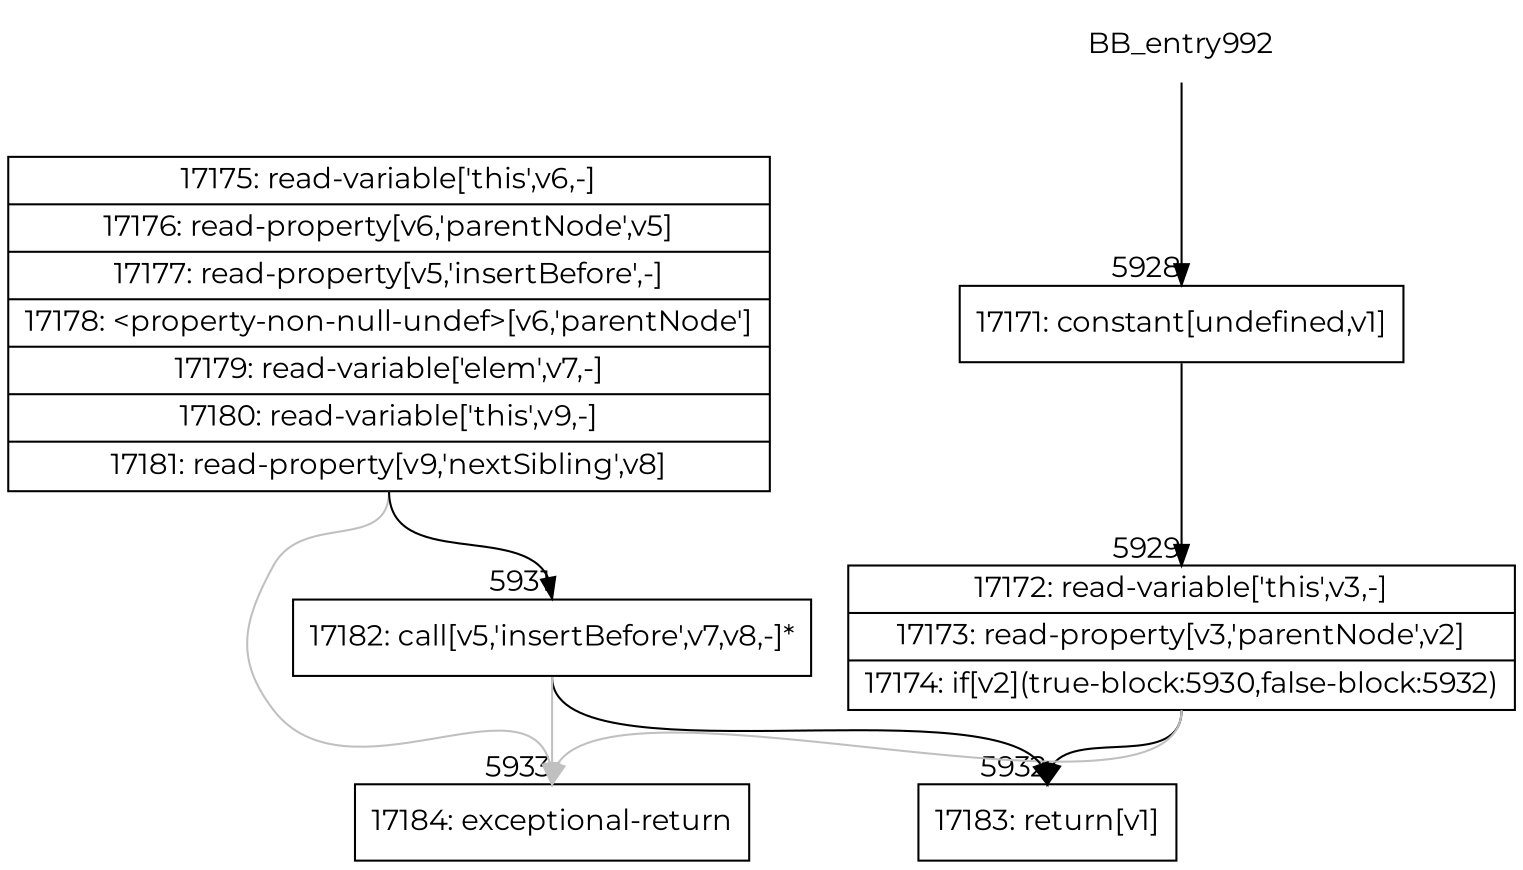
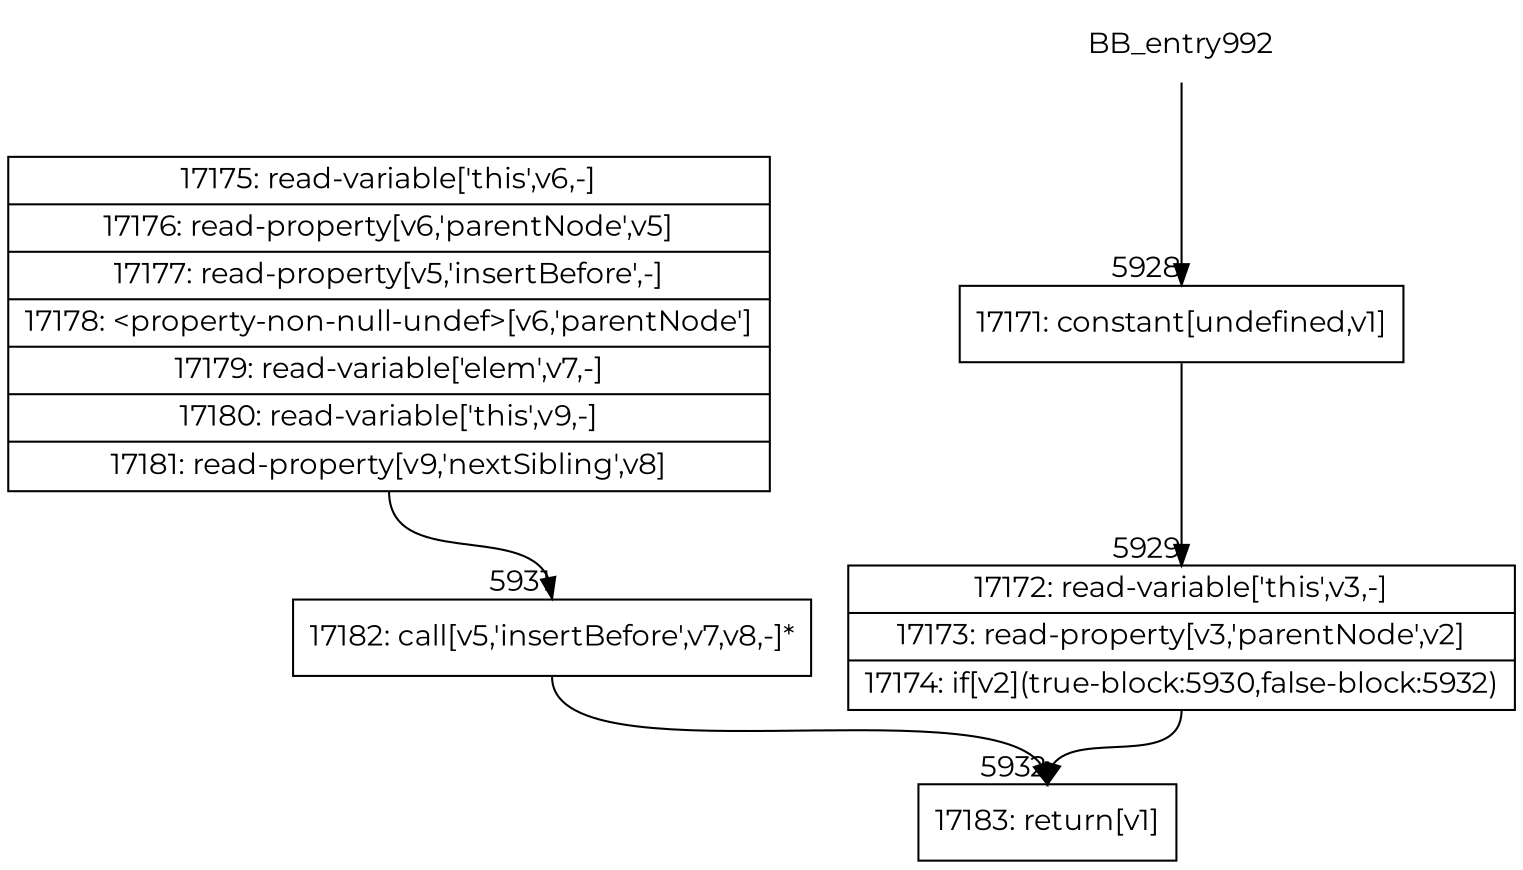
node "17184: exceptional-return": removed
